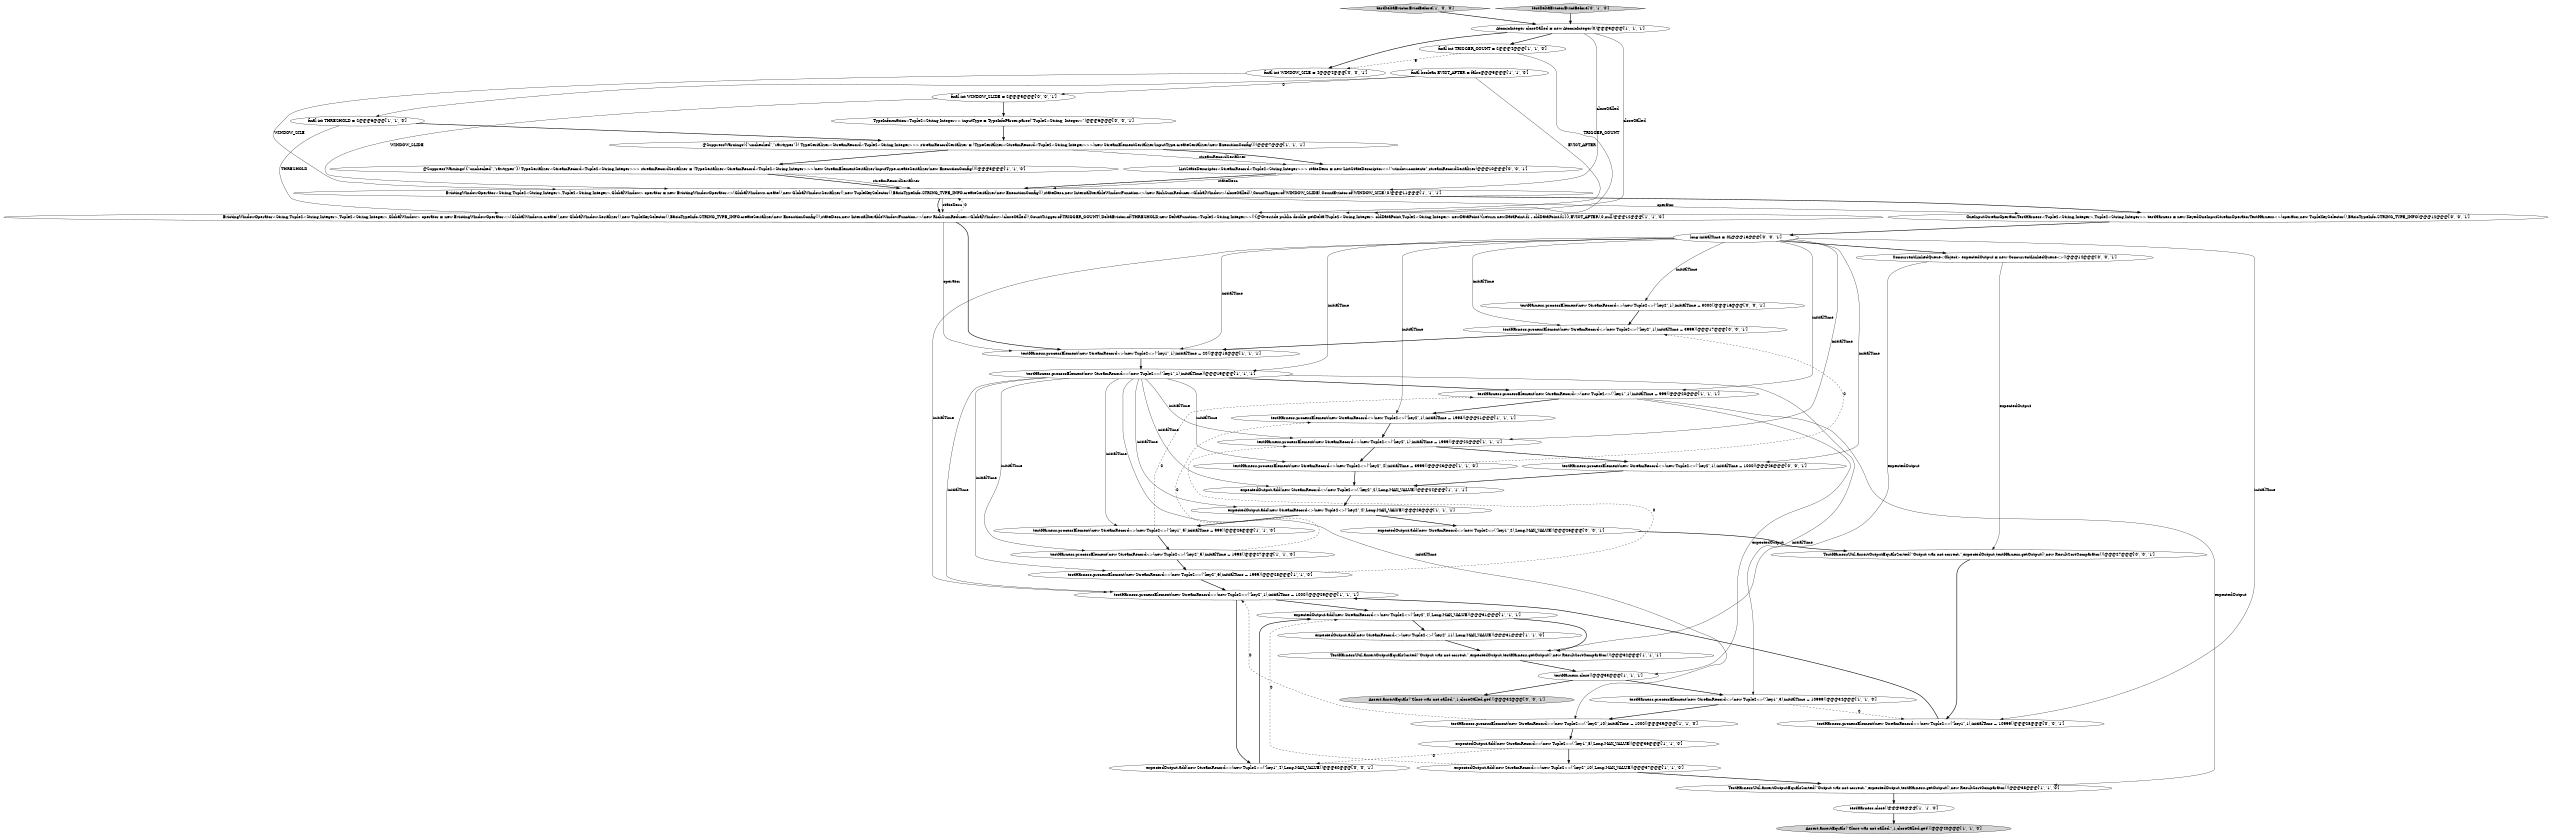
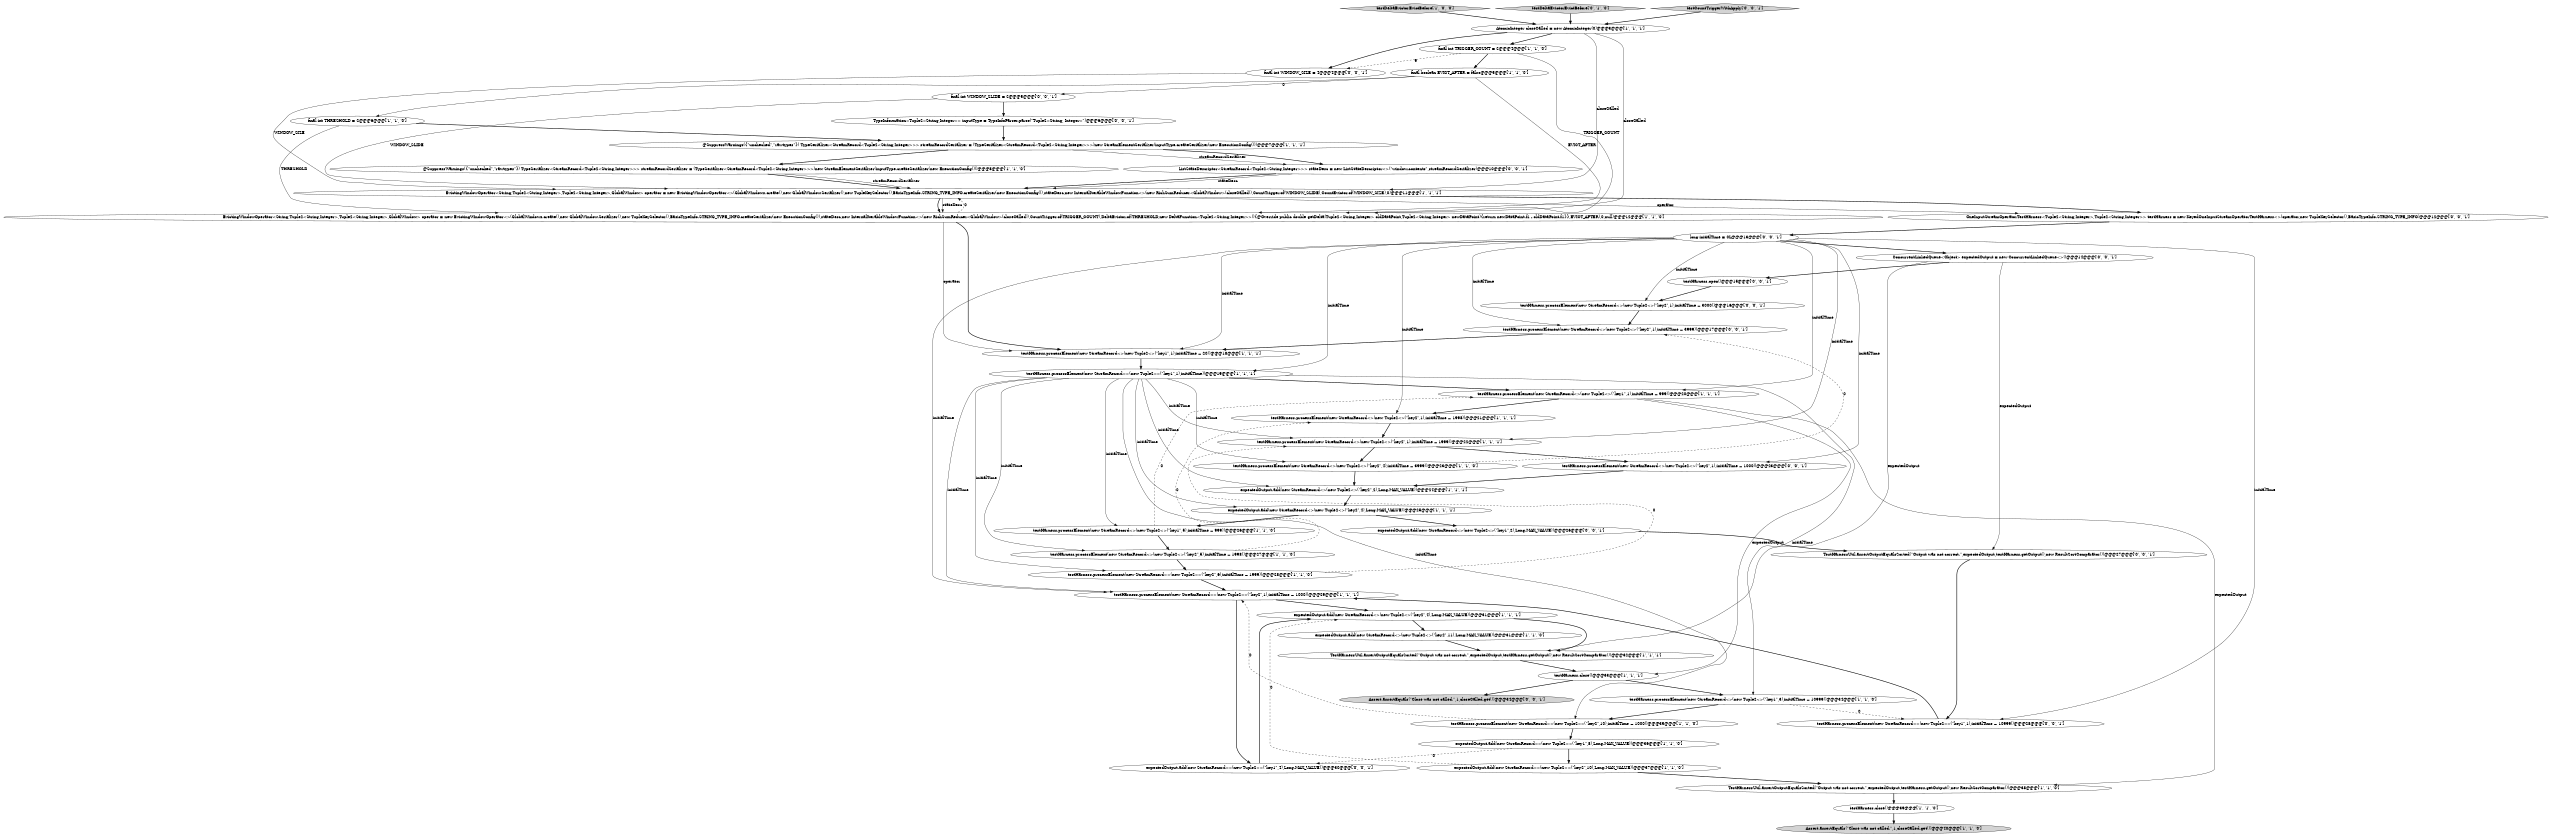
node "testCountTriggerWithApply['0', '0', '1']": added
edge "final int TRIGGER_COUNT = 2@@@4@@@['1', '1', '0']" -> "final boolean EVICT_AFTER = false@@@5@@@['1', '1', '0']": added
node "testHarness.open()@@@15@@@['0', '0', '1']": added
